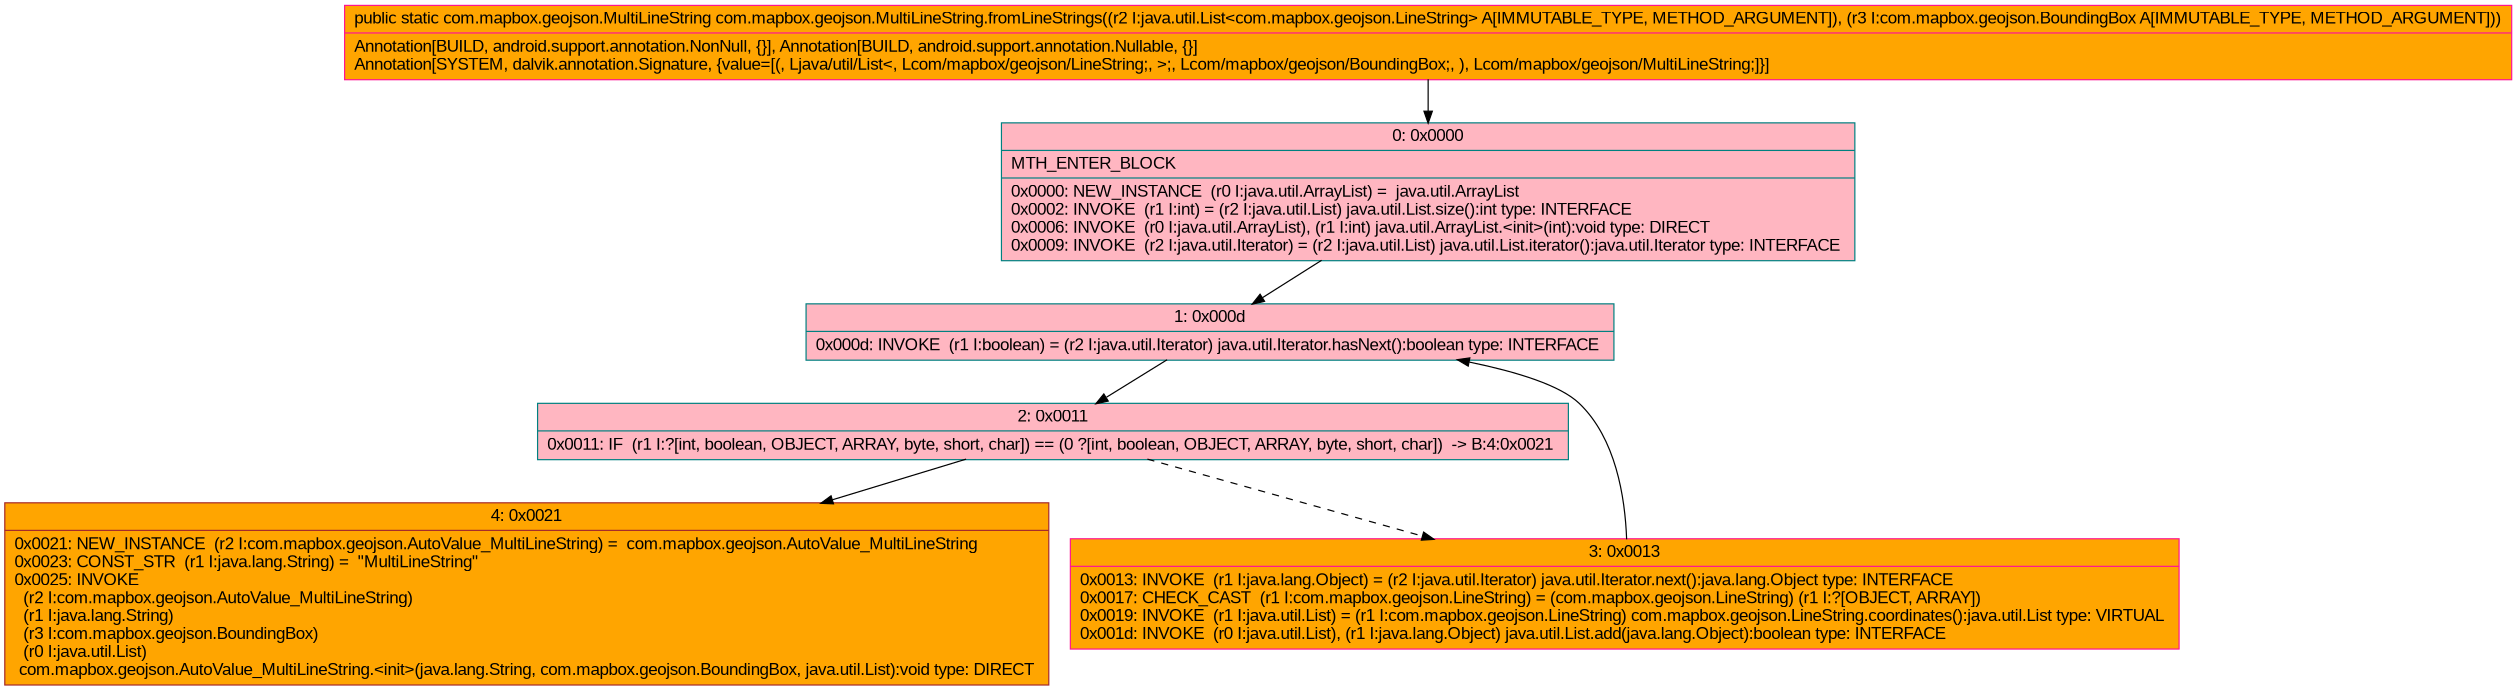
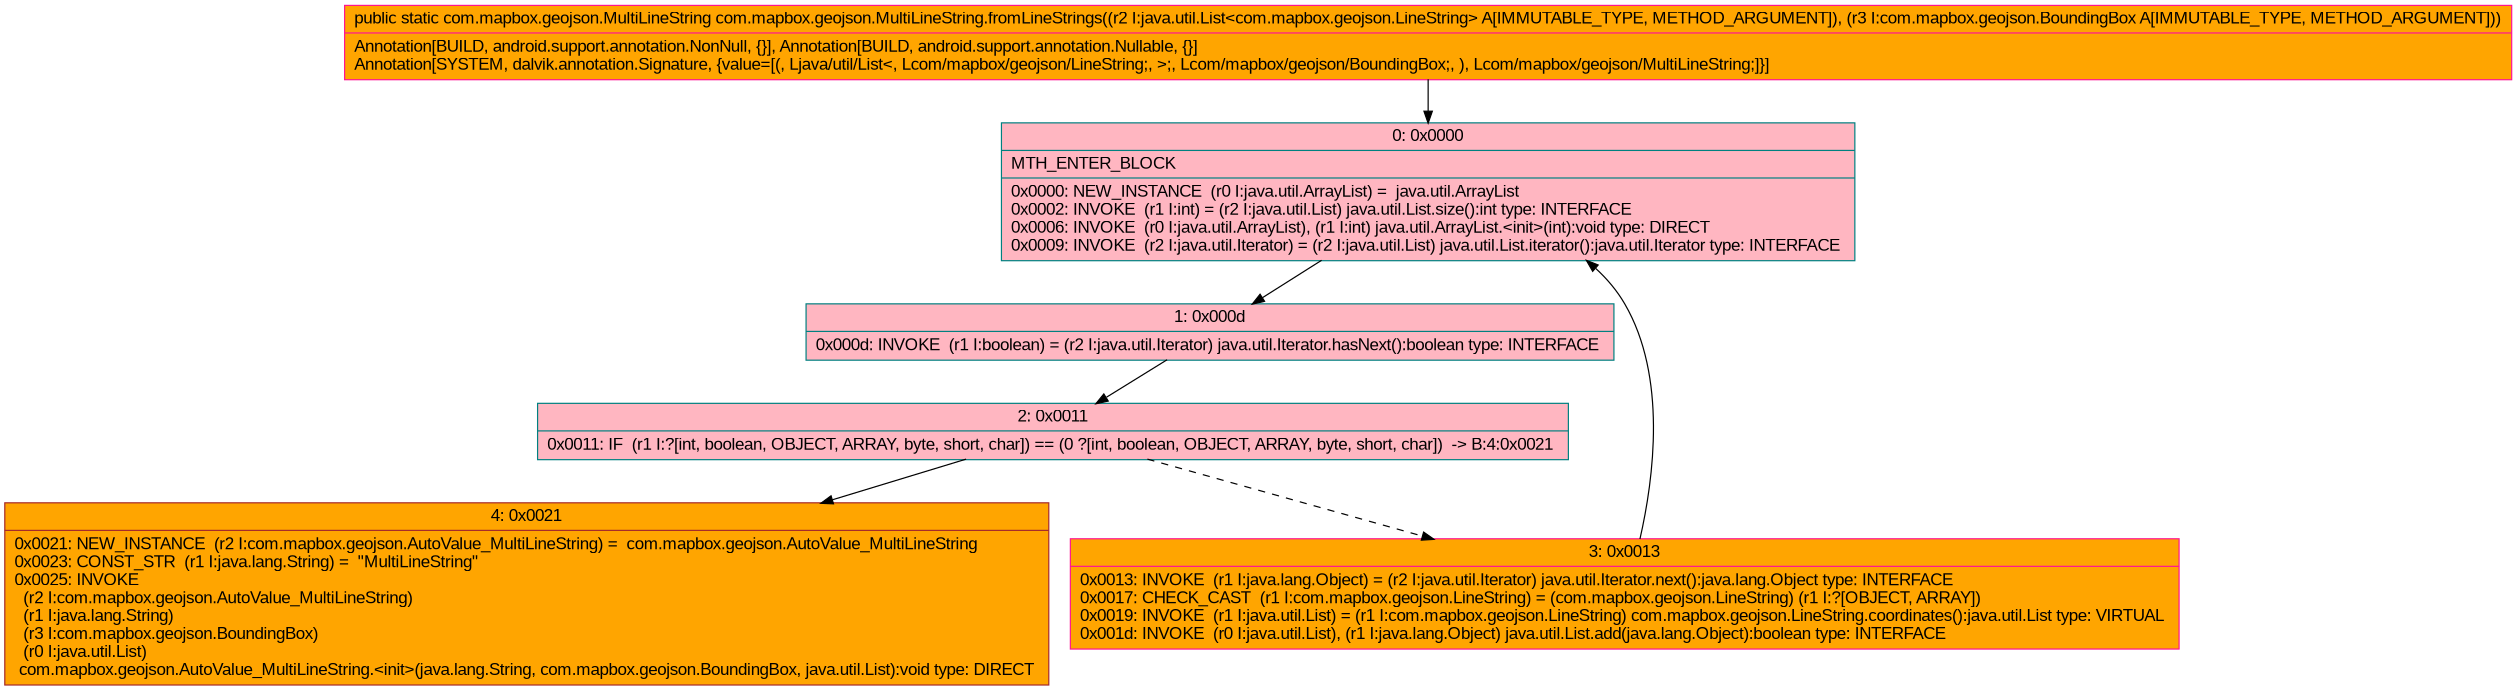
edge "3: 0x0013" -> "1: 0x000d": now "3: 0x0013" -> "0: 0x0000"
